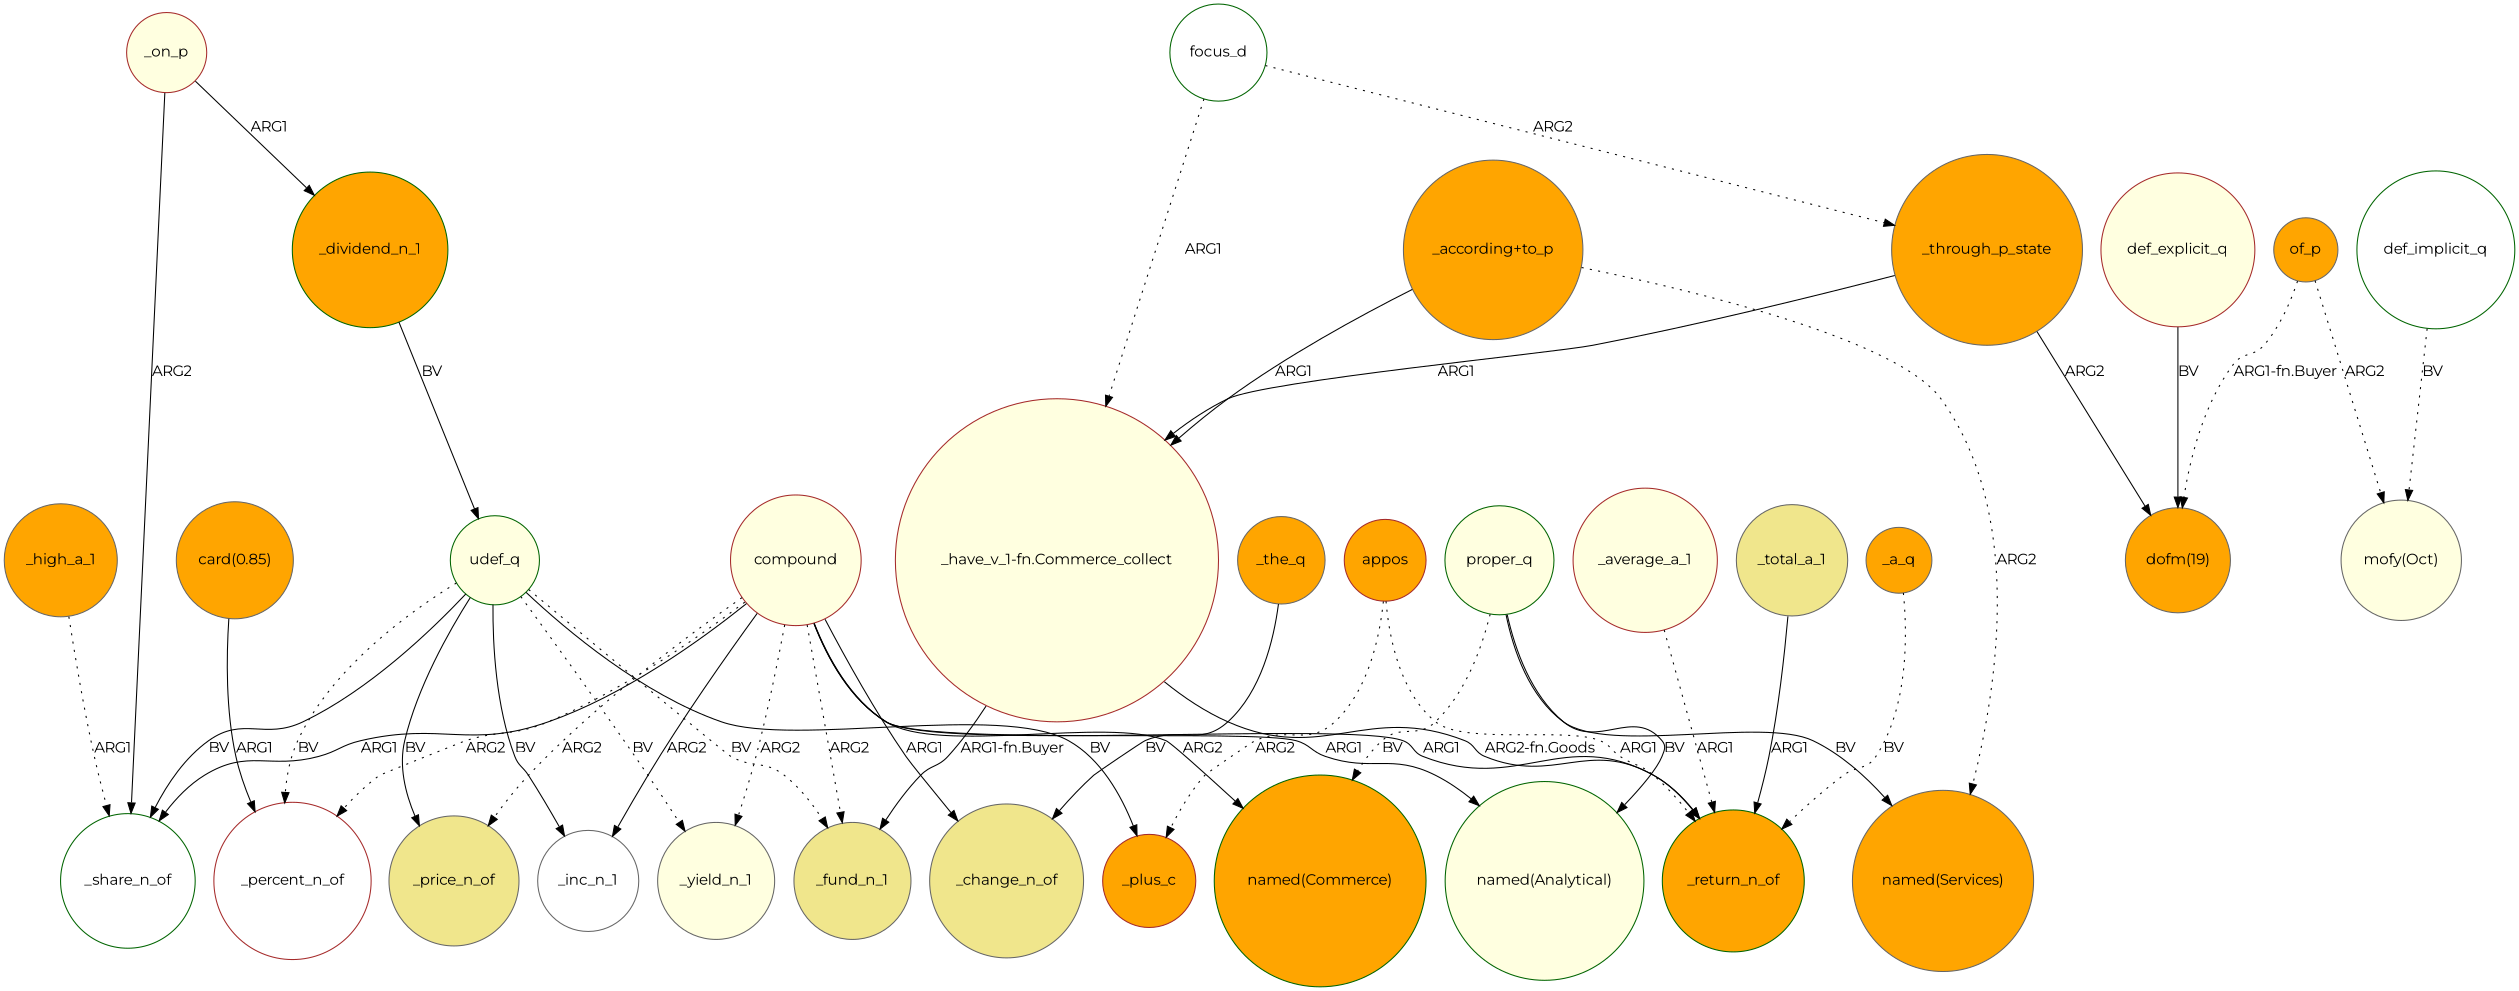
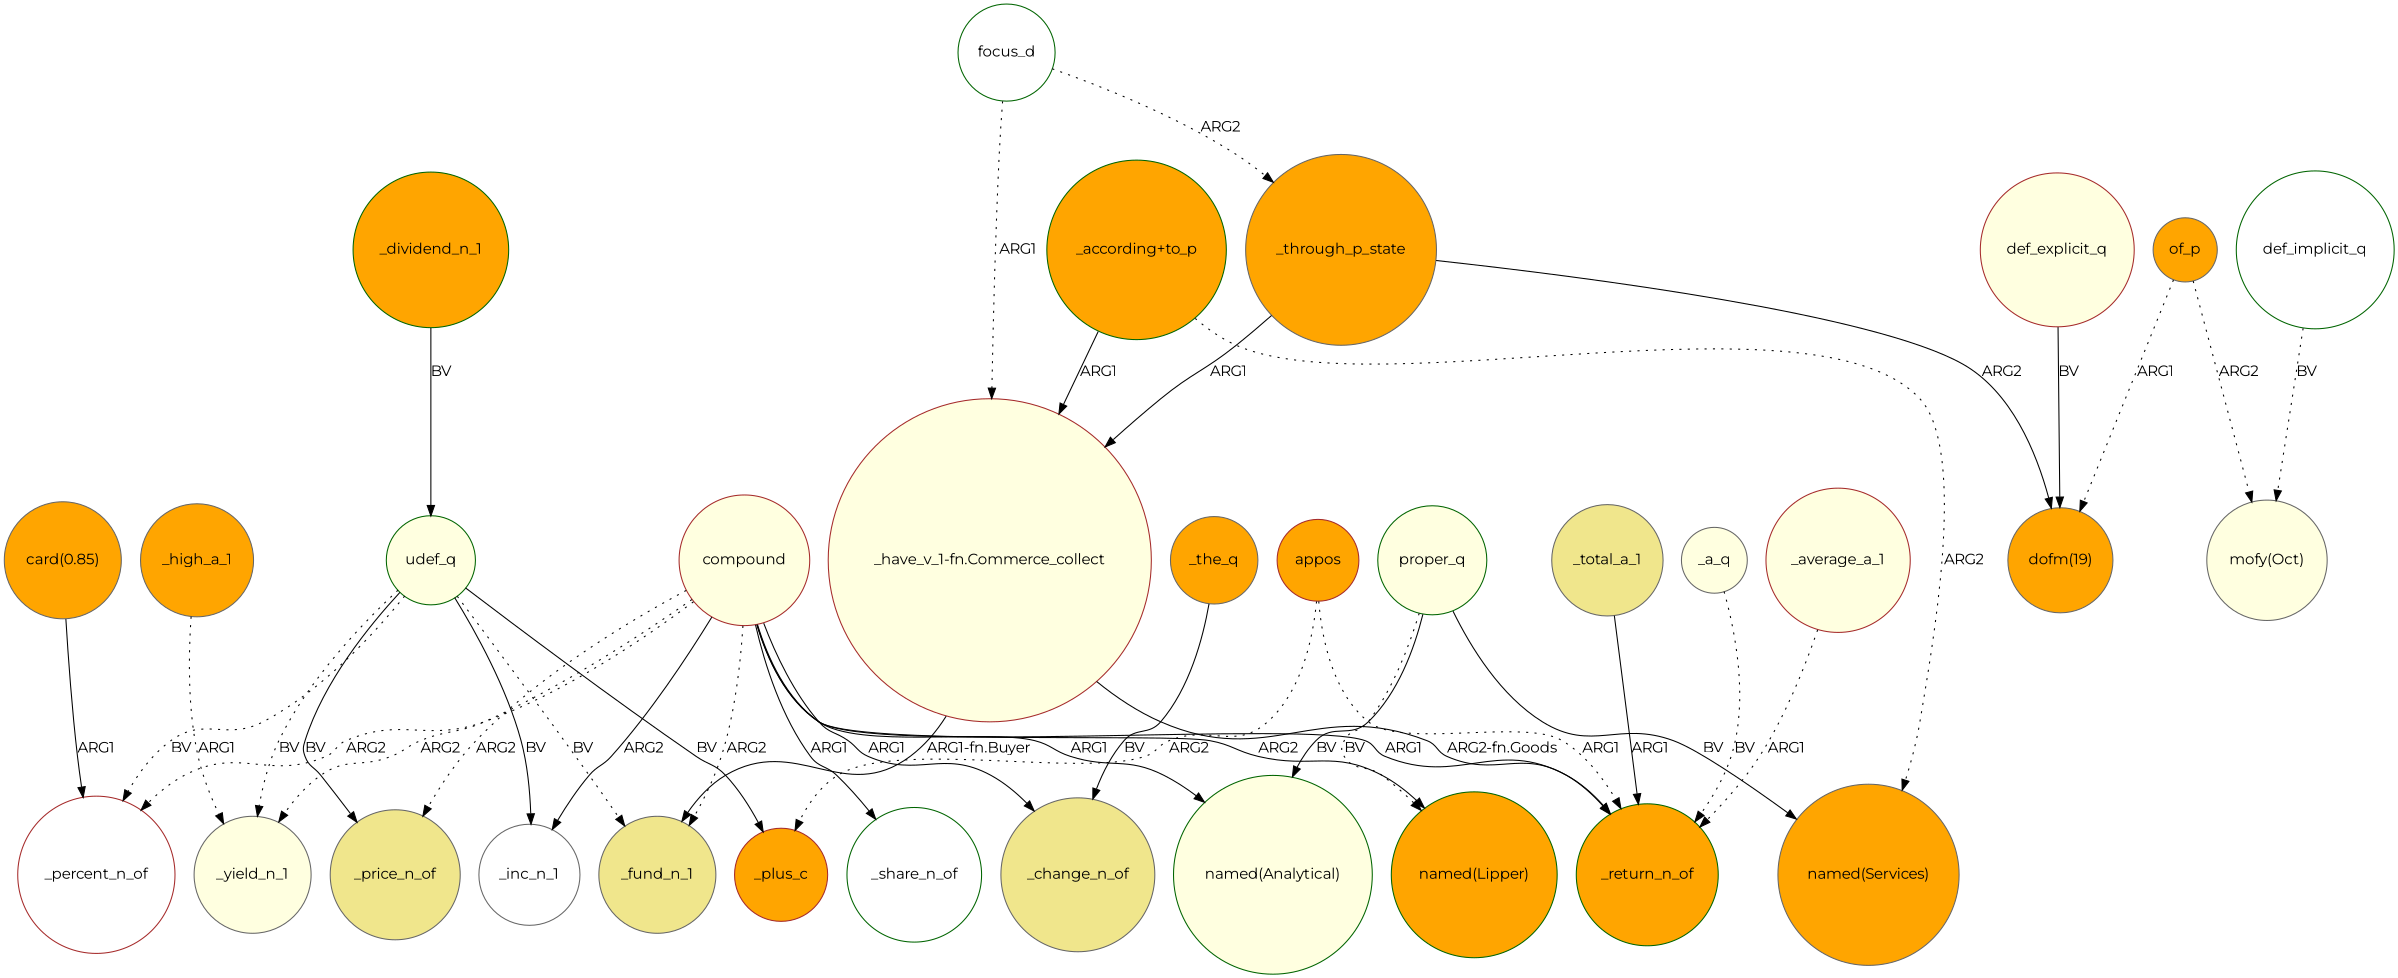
node "_on_p": removed
node "_according+to_p": color gray40 -> darkgreen
edge "of_p" -> "dofm(19)": label "ARG1-fn.Buyer" -> "ARG1"
node "_a_q": fillcolor orange -> lightyellow
edge "_high_a_1" -> "_share_n_of": now "_high_a_1" -> "_yield_n_1"
edge "udef_q" -> "_share_n_of": removed, label "BV"
node "named(Commerce)": label "named(Commerce)" -> "named(Lipper)"
